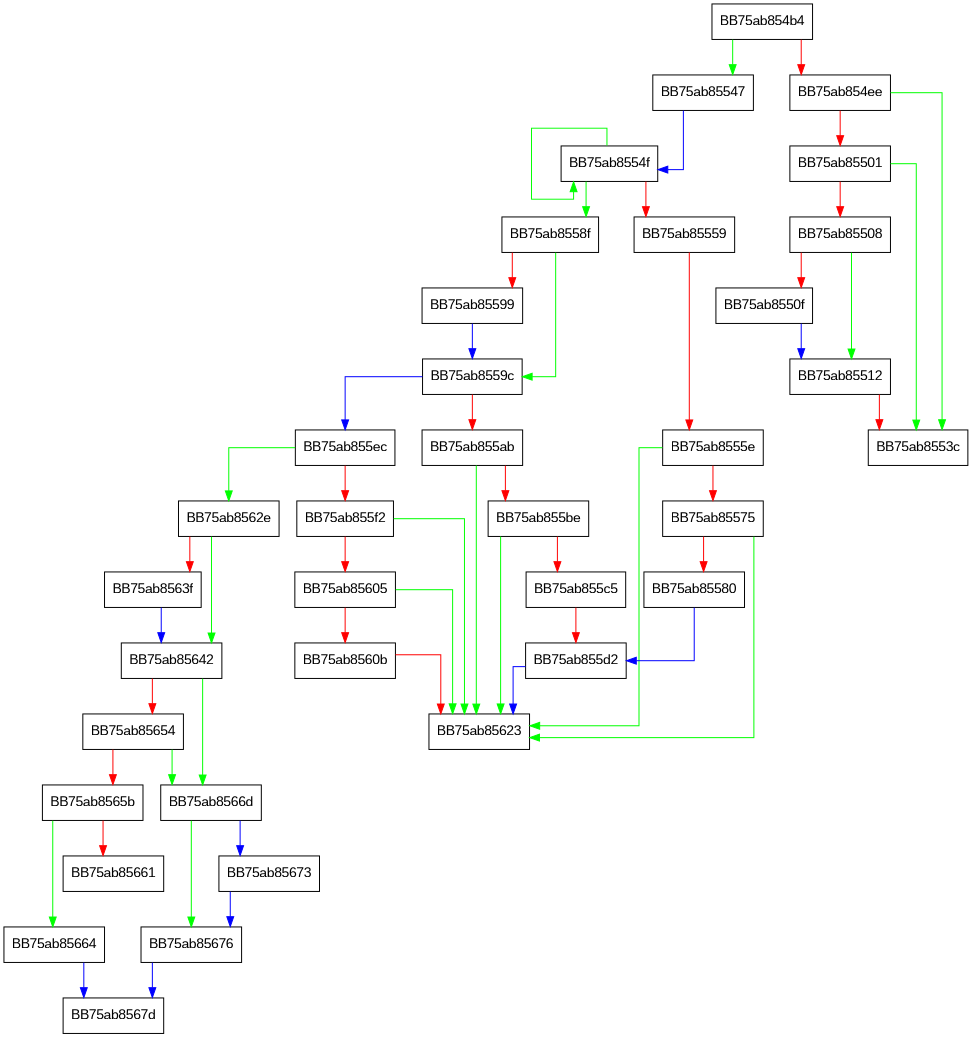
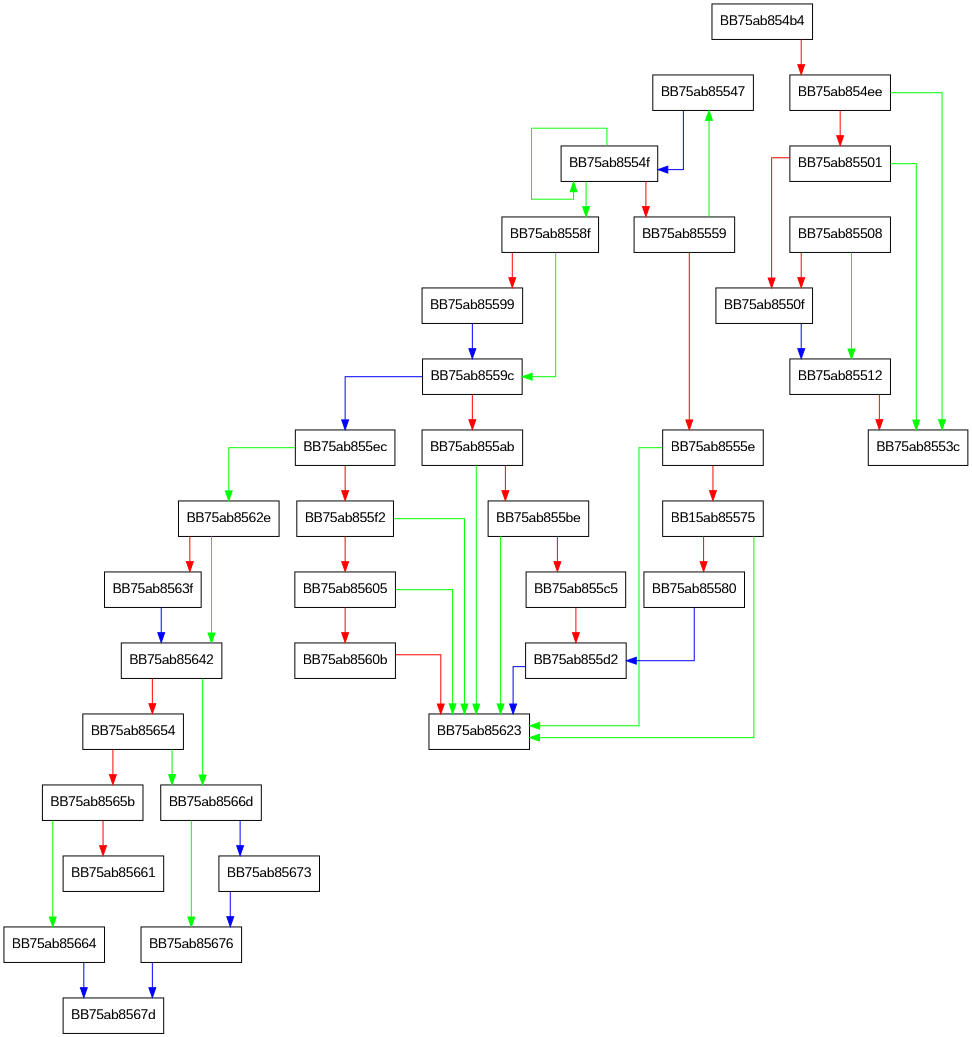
edge "BB75ab854b4" -> "BB75ab85547": now "BB75ab85559" -> "BB75ab85547"
edge "BB75ab85501" -> "BB75ab85508": now "BB75ab85501" -> "BB75ab8550f"
node "BB75ab85575": label "BB75ab85575" -> "BB15ab85575"
